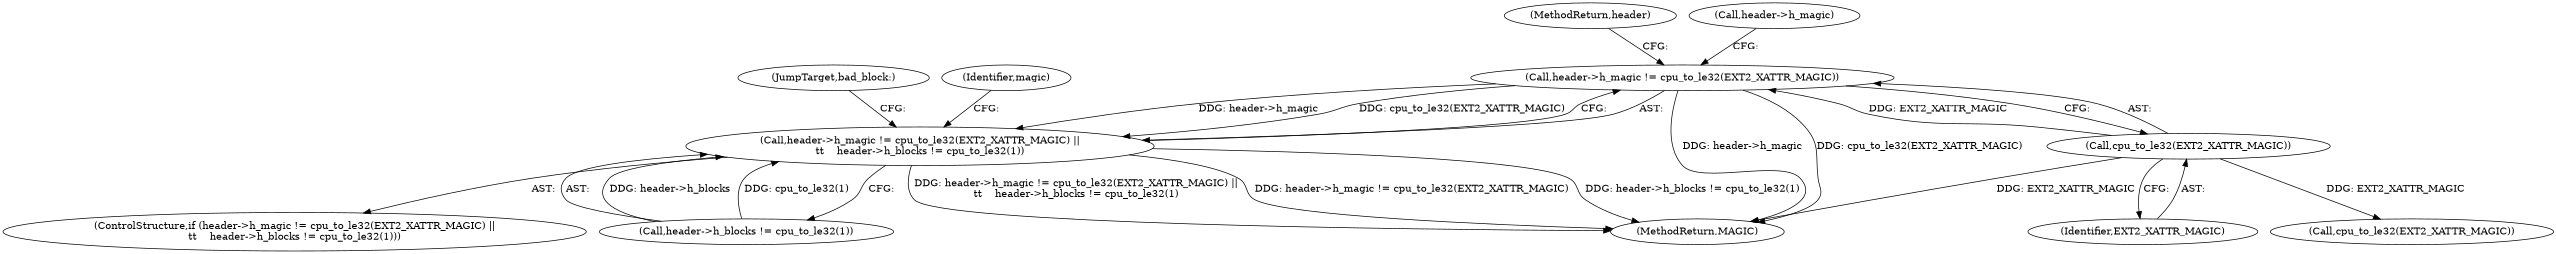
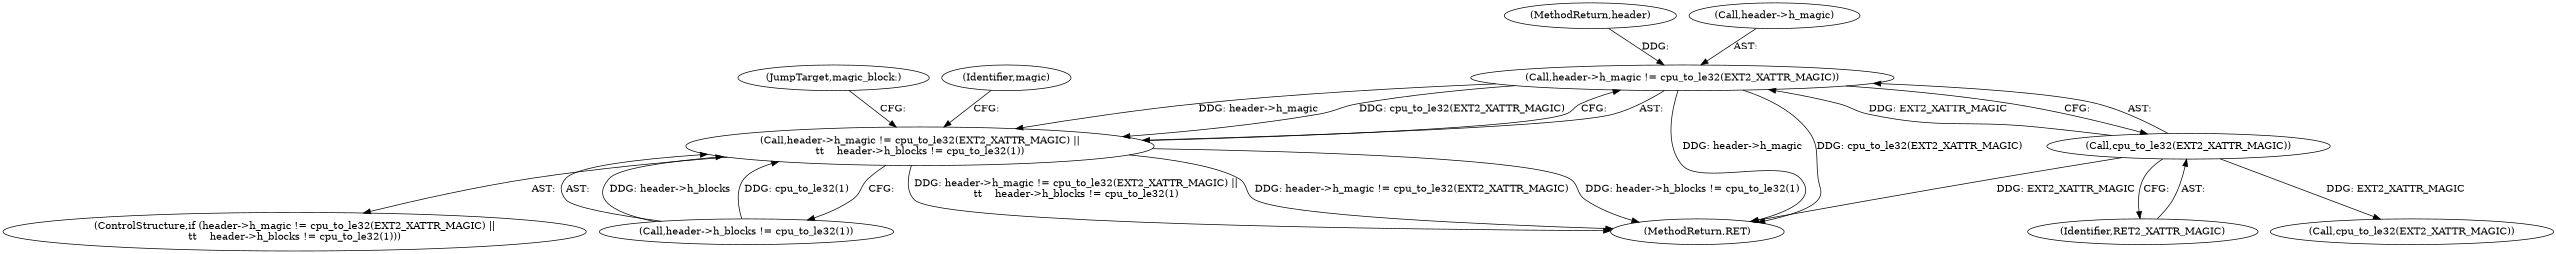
edge "(MethodReturn,header)" -> "(Call,header->h_magic != cpu_to_le32(EXT2_XATTR_MAGIC))": label "CFG: " -> "DDG: "
edge "(Call,header->h_magic)" -> "(Call,header->h_magic != cpu_to_le32(EXT2_XATTR_MAGIC))": label "CFG: " -> "AST: "
node "(JumpTarget,bad_block:)": label "(JumpTarget,bad_block:)" -> "(JumpTarget,magic_block:)"
node "(MethodReturn,MAGIC)": label "(MethodReturn,MAGIC)" -> "(MethodReturn,RET)"
node "(Identifier,EXT2_XATTR_MAGIC)": label "(Identifier,EXT2_XATTR_MAGIC)" -> "(Identifier,RET2_XATTR_MAGIC)"
